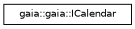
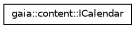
node "gaia::gaia::ICalendar": label "gaia::gaia::ICalendar" -> "gaia::content::ICalendar"
